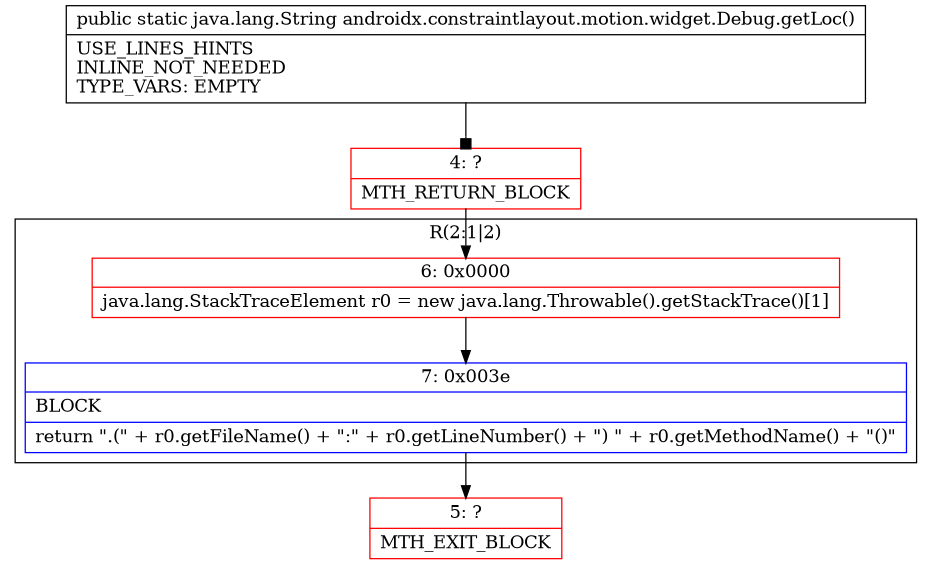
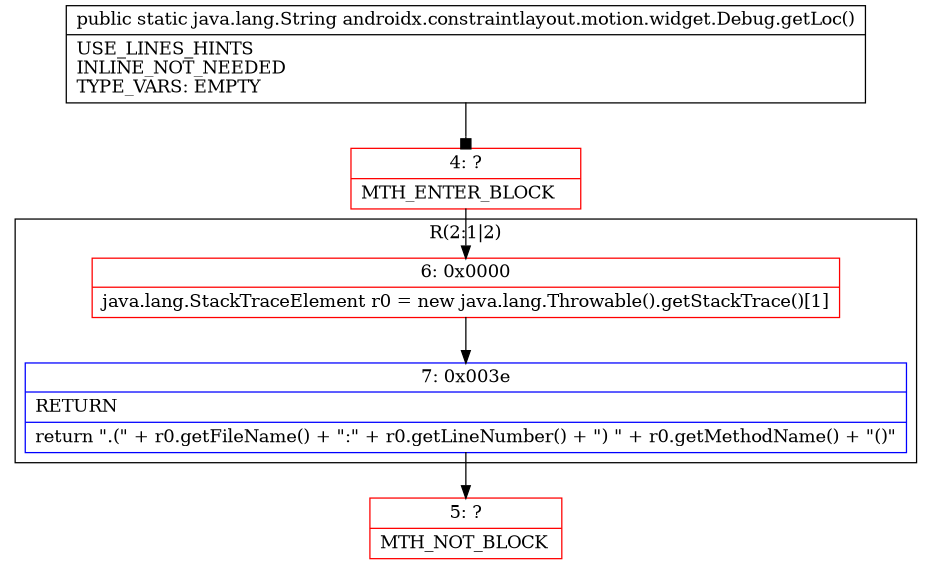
node "4: ?": text "MTH_RETURN_BLOCK" -> "MTH_ENTER_BLOCK"
node "7: 0x003e": text "BLOCK" -> "RETURN"
node "5: ?": text "MTH_EXIT_BLOCK" -> "MTH_NOT_BLOCK"
